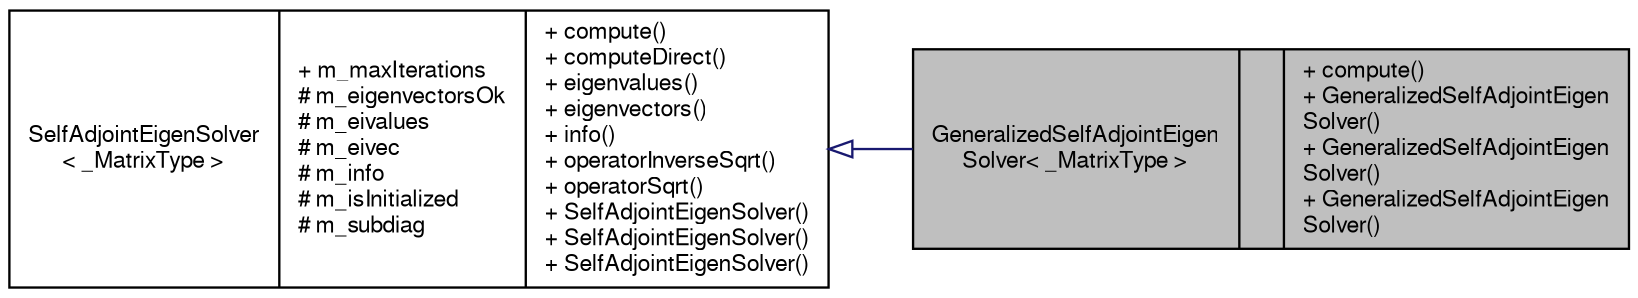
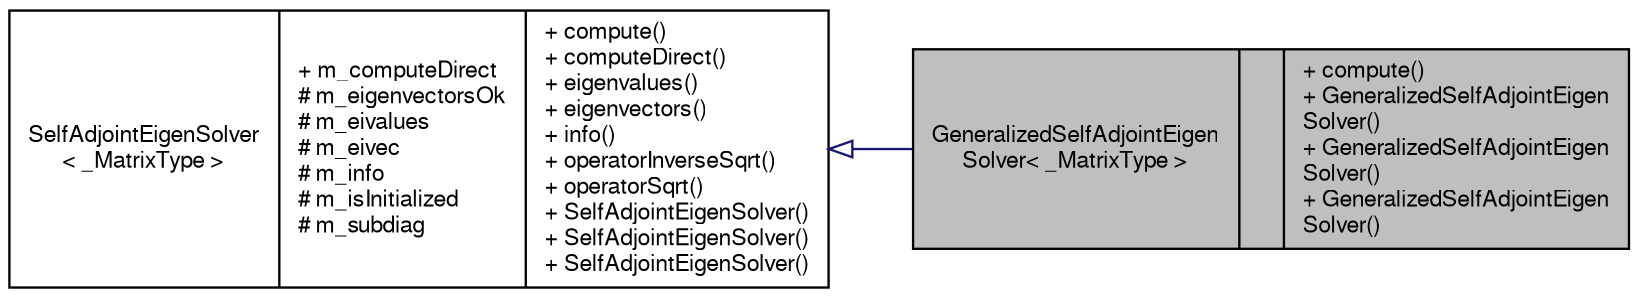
node "SelfAdjointEigenSolver": text "+ m_maxIterations" -> "+ m_computeDirect"
